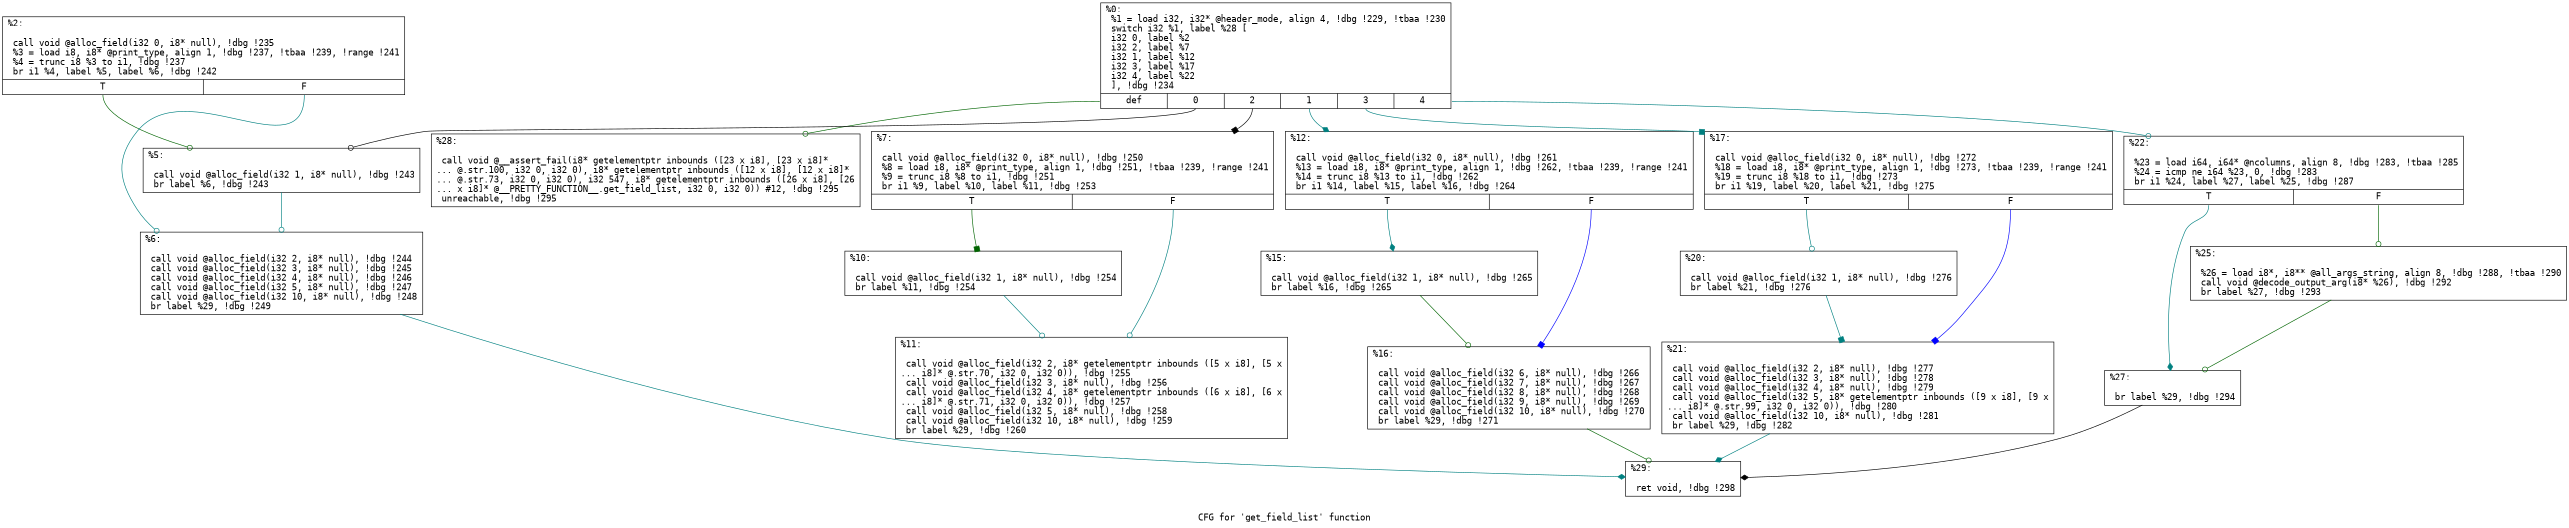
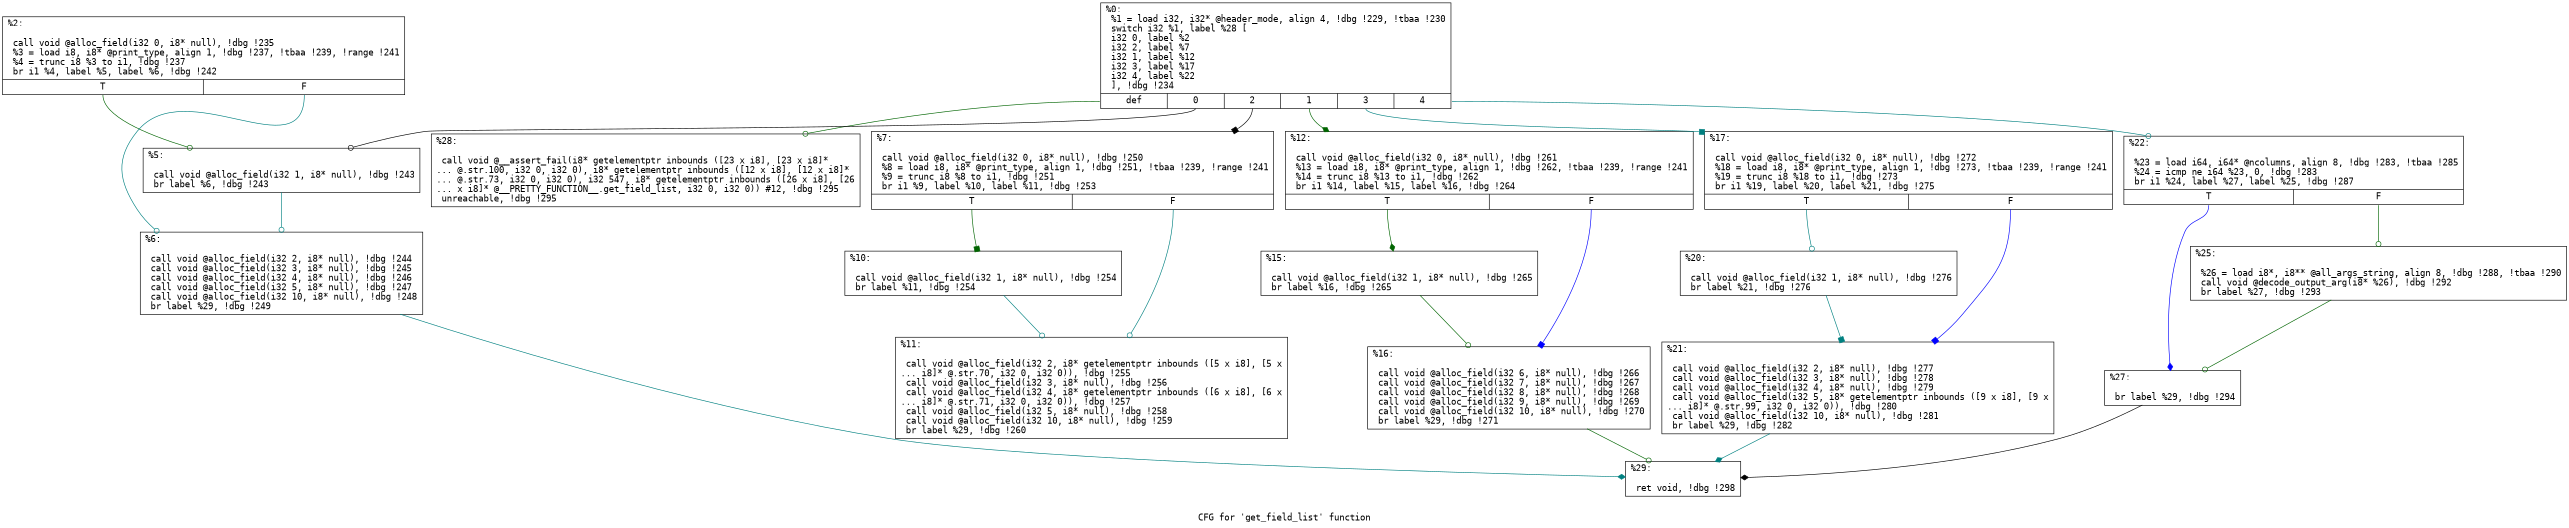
edge "%0:" -> "%12:": color teal -> darkgreen
edge "%12:" -> "%15:": color teal -> darkgreen
edge "%22:" -> "%27:": color teal -> blue
